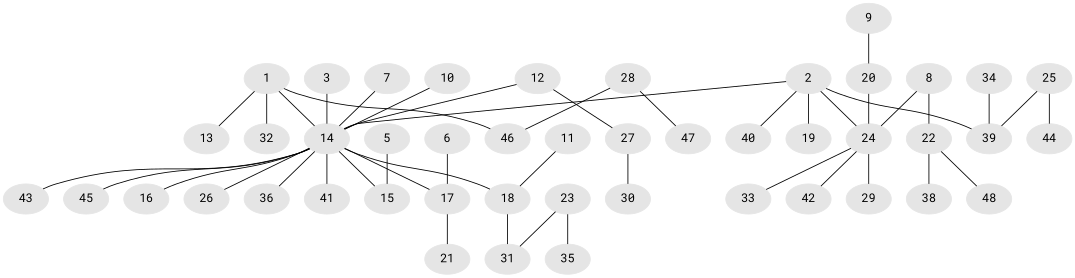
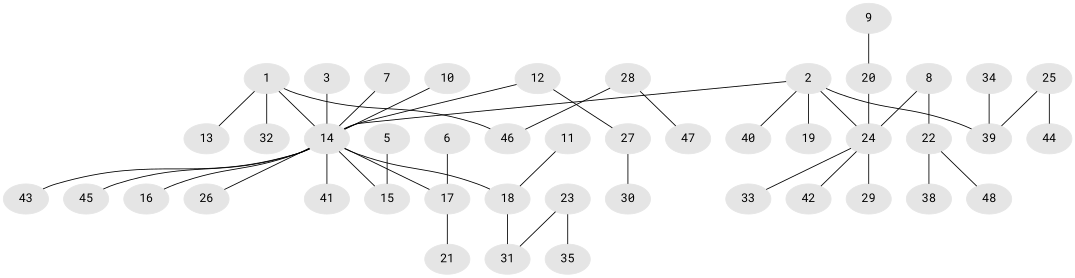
node "36": removed
